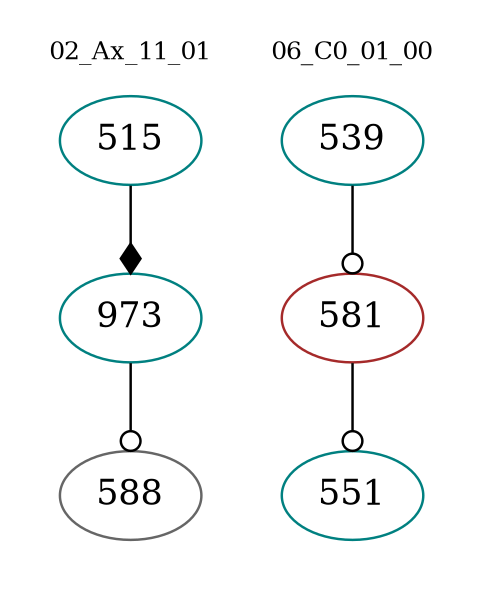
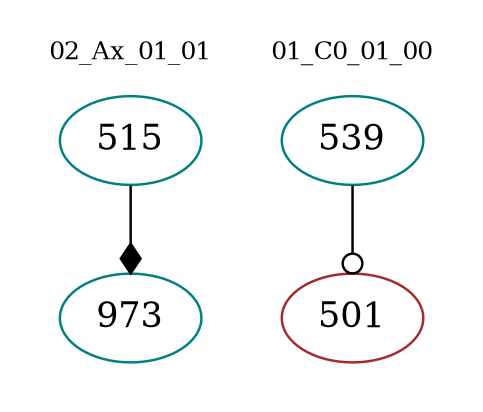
cluster "02_Ax_11_01": label "02_Ax_11_01" -> "02_Ax_01_01"
cluster "06_C0_01_00": label "06_C0_01_00" -> "01_C0_01_00"
node "581": label "581" -> "501"
node "588": removed
node "551": removed
